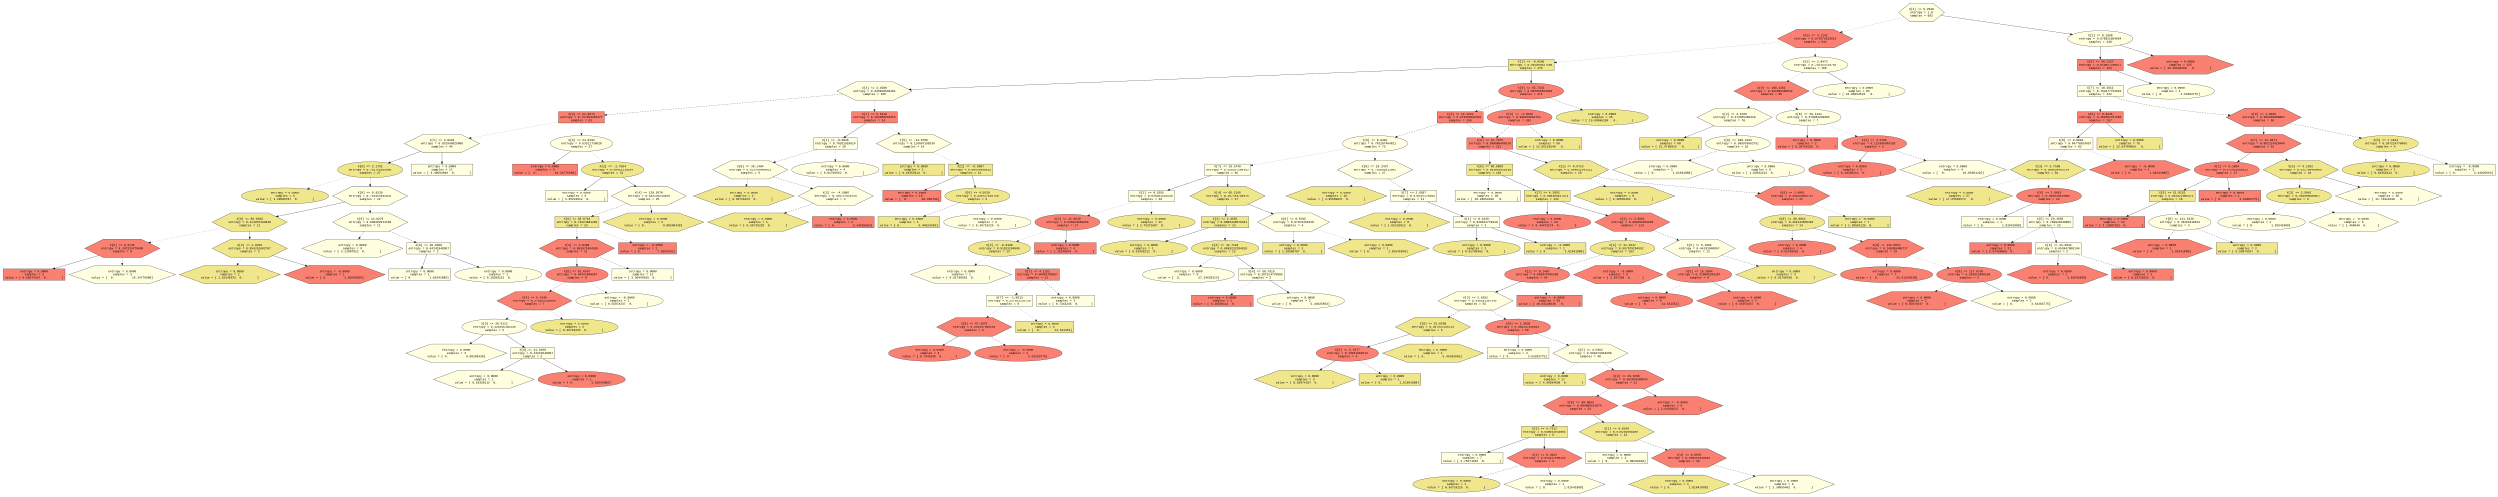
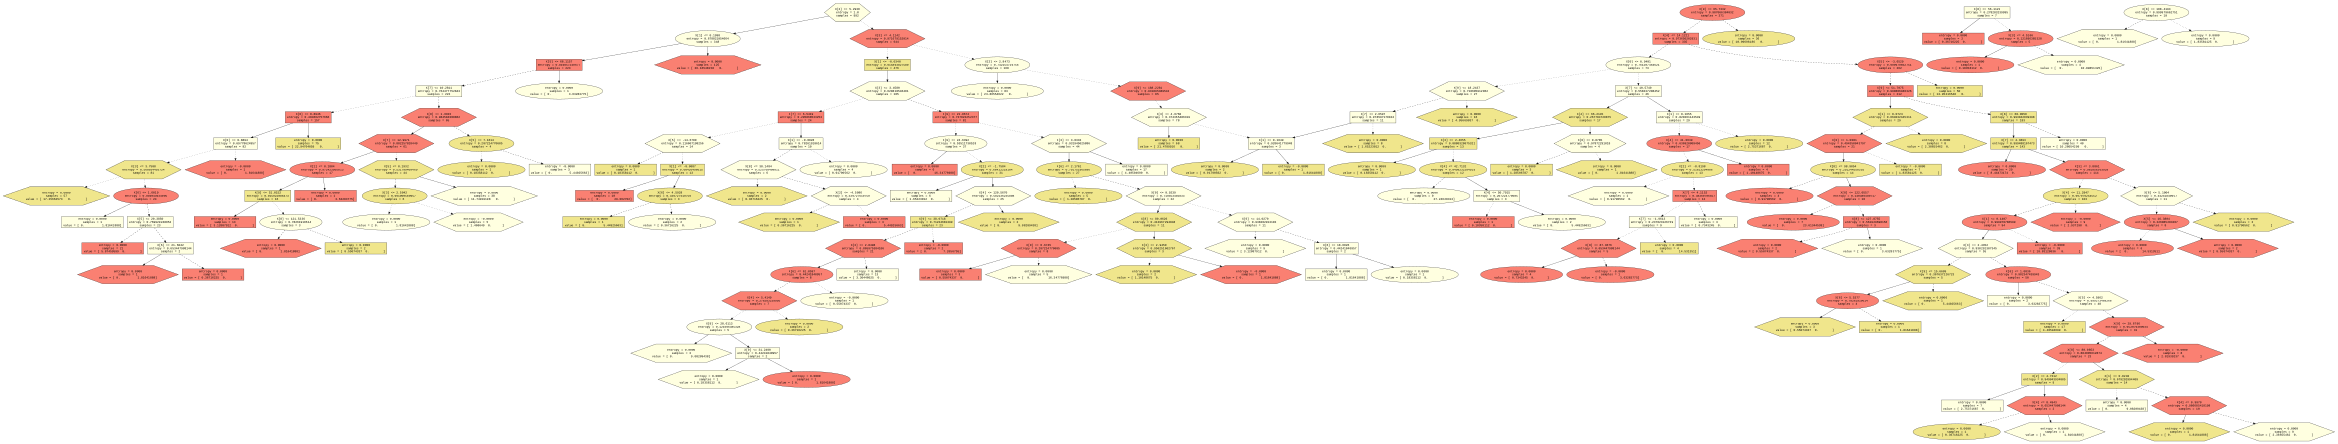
edge "X[1] <= -0.0340 entropy = 0.915893827589 samples = 476" -> "X[9] <= 65.7332 entropy = 0.987066384032 samples = 371": removed
edge "X[9] <= 188.2281 entropy = 0.931895389542 samples = 85" -> "X[8] <= 56.1121 entropy = 0.278283239995 samples = 7": removed
node "X[8] <= 56.1121 entropy = 0.278283239995 samples = 7": shape ellipse -> box
edge "X[4] <= 14.1221 entropy = 0.973650202931 samples = 335" -> "X[9] <= 51.7075 entropy = 0.990806480326 samples = 212": now "X[4] <= 14.1221 entropy = 0.973650202931 samples = 335" -> "X[5] <= -3.6529 entropy = 0.999979662751 samples = 262"
edge "X[3] <= 4.6760 entropy = 0.374365486319 samples = 78" -> "X[8] <= 108.4193 entropy = 0.999979662751 samples = 10": now "X[3] <= 4.6760 entropy = 0.374365486319 samples = 78" -> "X[1] <= 0.1649 entropy = 0.920641779948 samples = 3"
node "X[8] <= 127.8755 entropy = 0.561929698156 samples = 3": shape ellipse -> box
